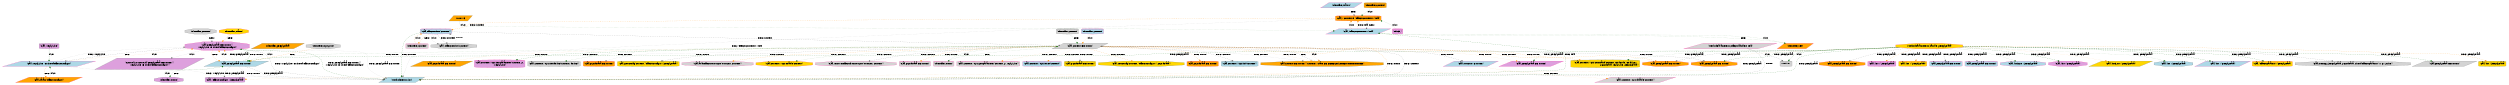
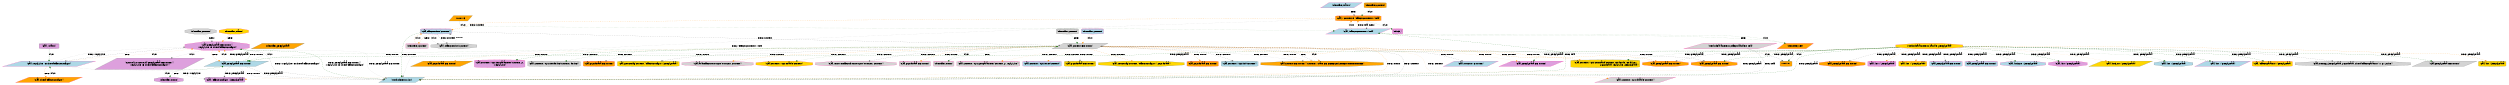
edge "(Block,)" -> "(Call,* context = (effect_context_t *)self)": reversed
node "(Call,*replySize)": label "(Call,*replySize)" -> "(Call,*status)"
node "(Identifier,replySize)": removed
edge "(MethodParameterIn,effect_handle_t self)" -> "(MethodReturn,int)": label "NULL: " -> "DDG: self"
node "1000101": fillcolor lightgrey -> orange
edge "(Call,out_ctxt != NULL)" -> "(Call,context->ops.disable(context))": now "(Call,context == NULL)" -> "(Call,context->ops.disable(context))"
edge "(Call,*replySize != sizeof(effect_config_t))" -> "(MethodReturn,int)": now "(Call,*replySize != sizeof(effect_config_t))" -> "(Call,(effect_config_t *)pReplyData)"
node "(Call,param(effect_config_t))": label "(Call,param(effect_config_t))" -> "(Call,sizeof(effect_config_t))"
